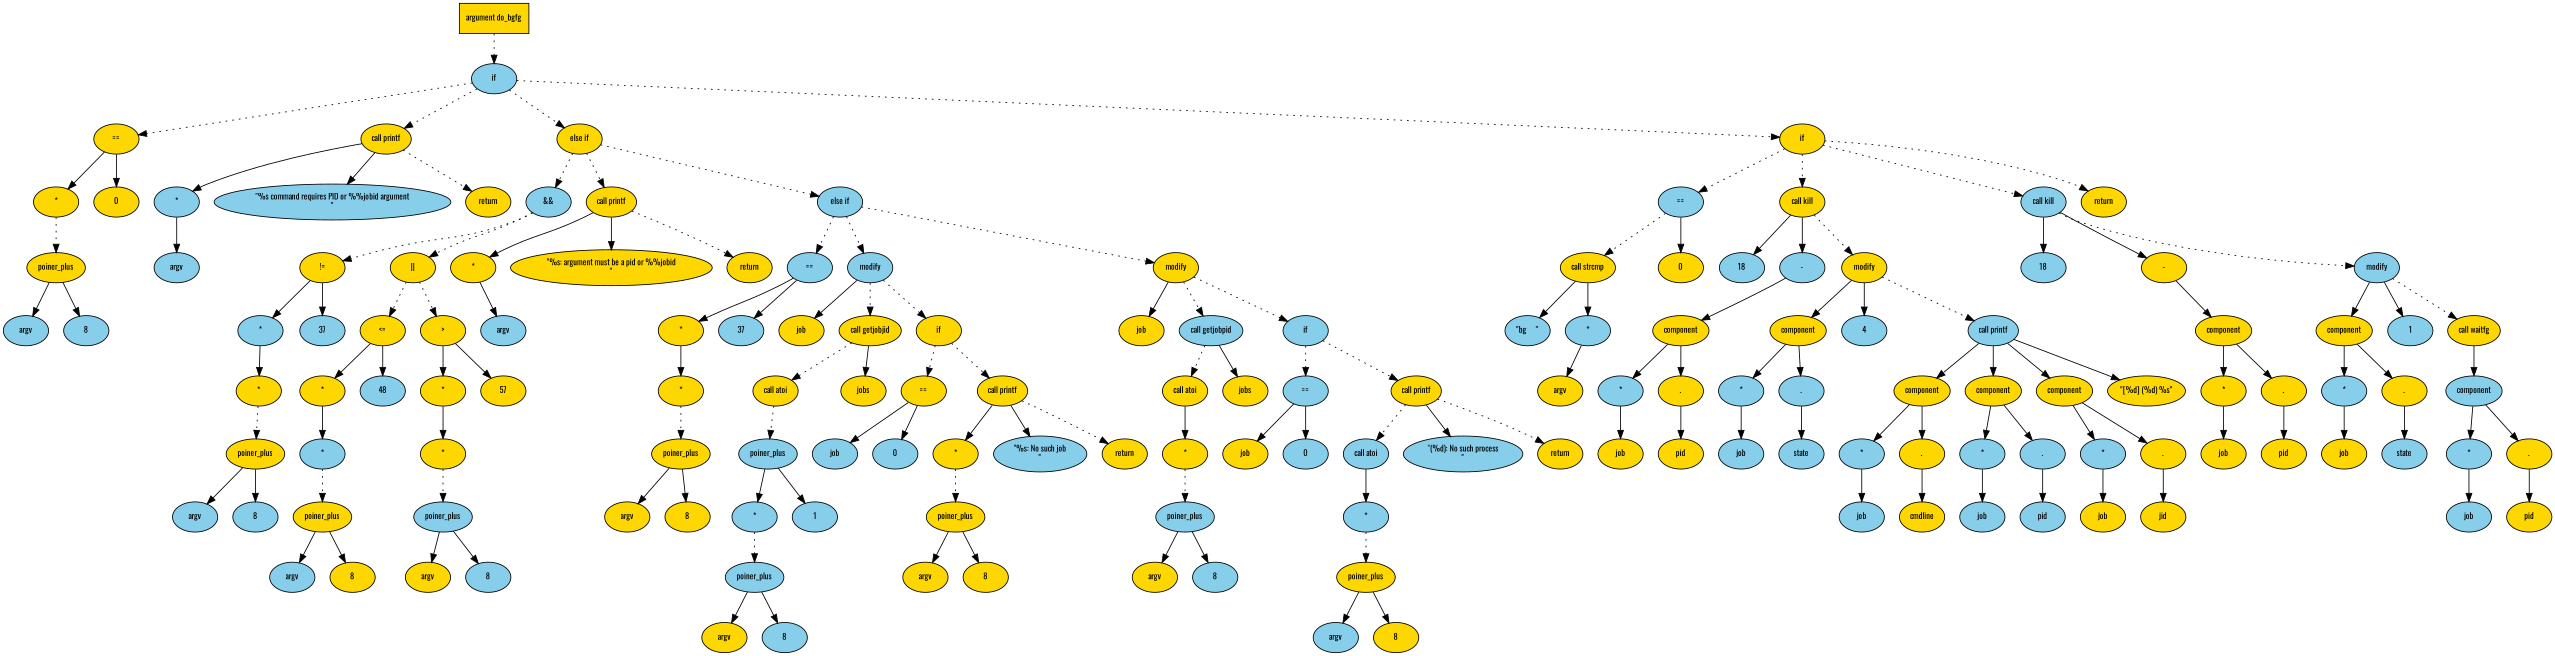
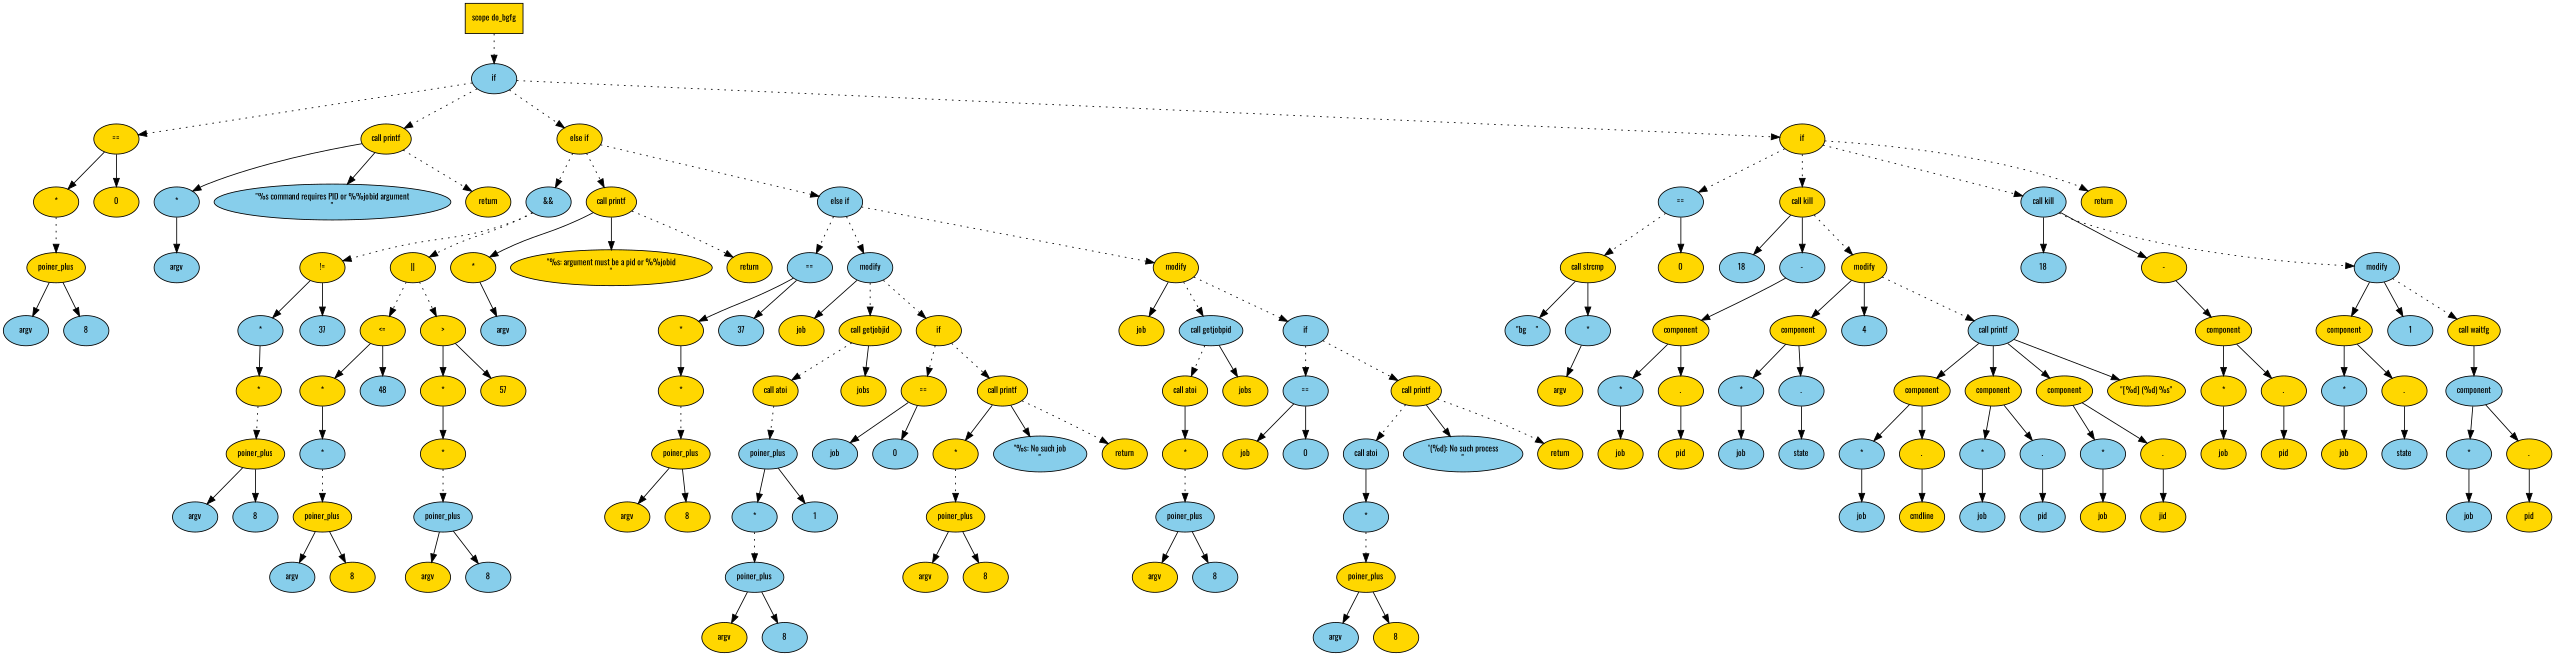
node "argument do_bgfg": label "argument do_bgfg" -> "scope do_bgfg"
